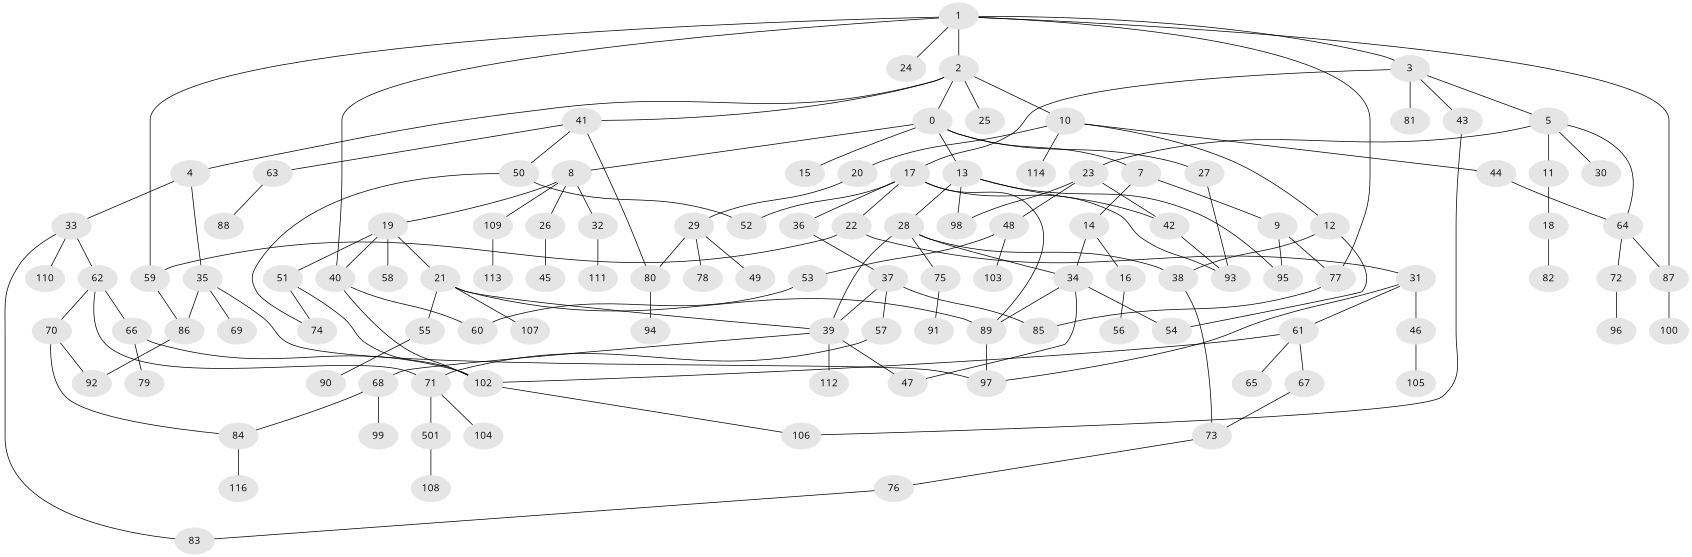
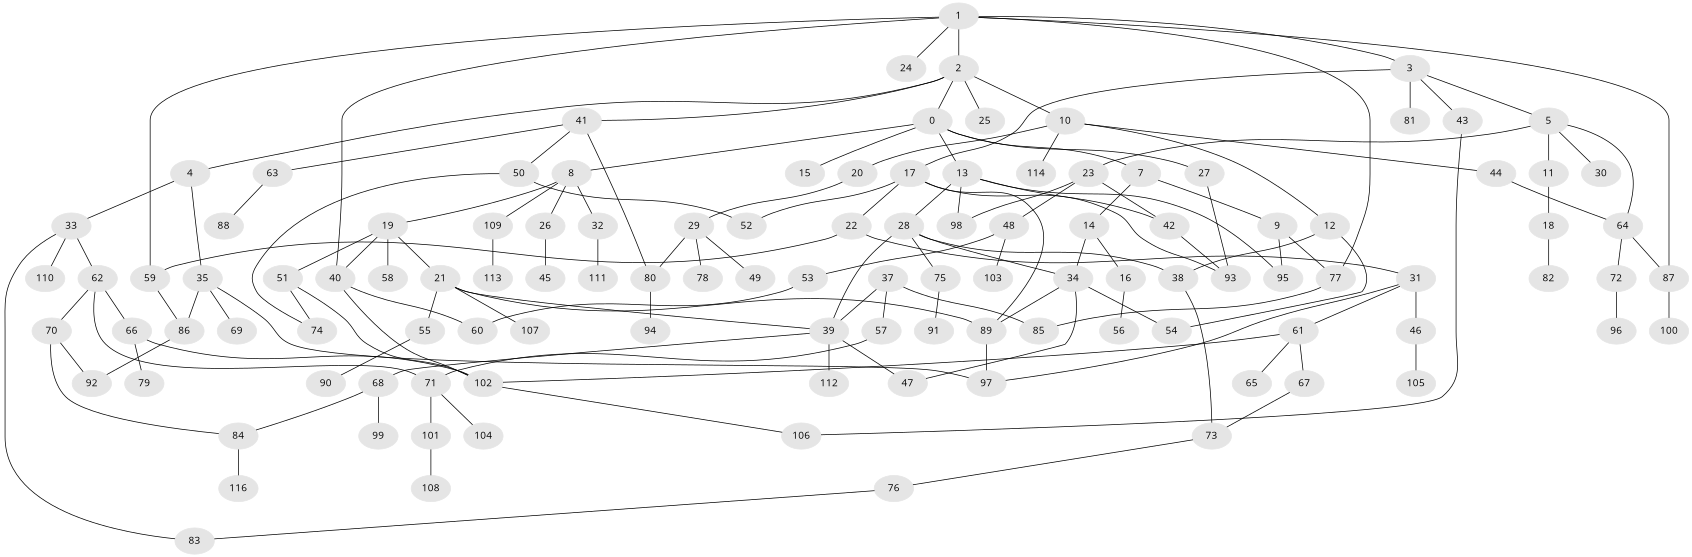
node "36": removed
node "501": label "501" -> "101"
